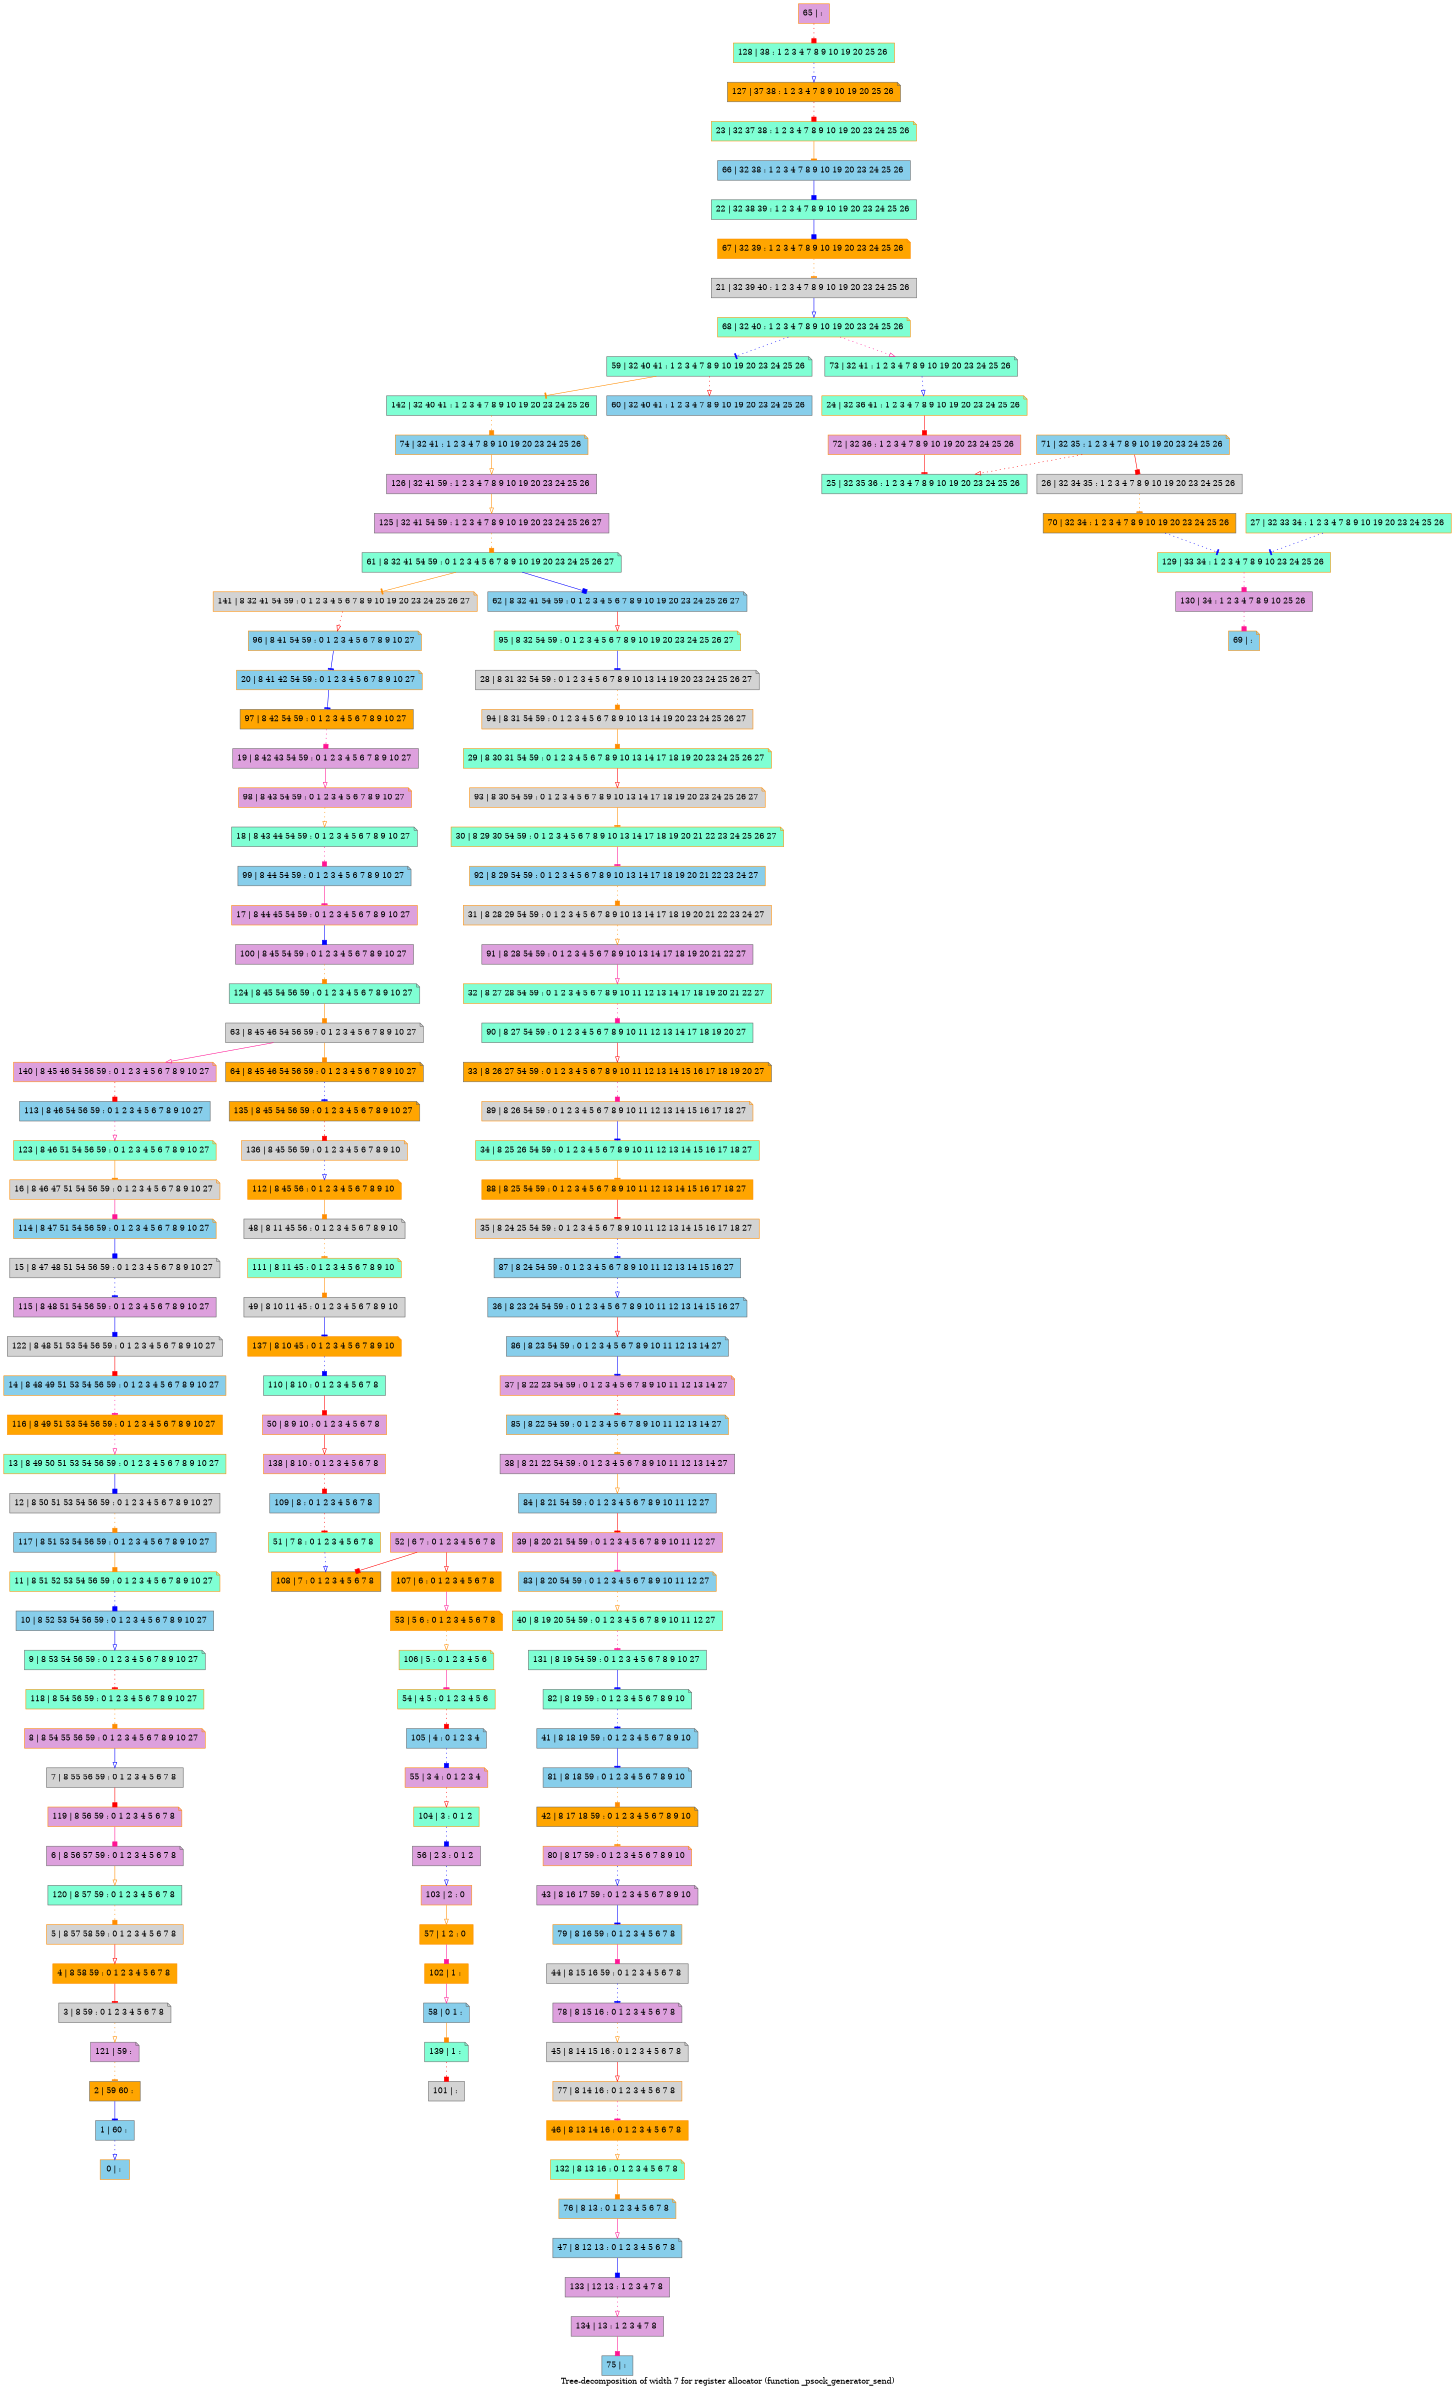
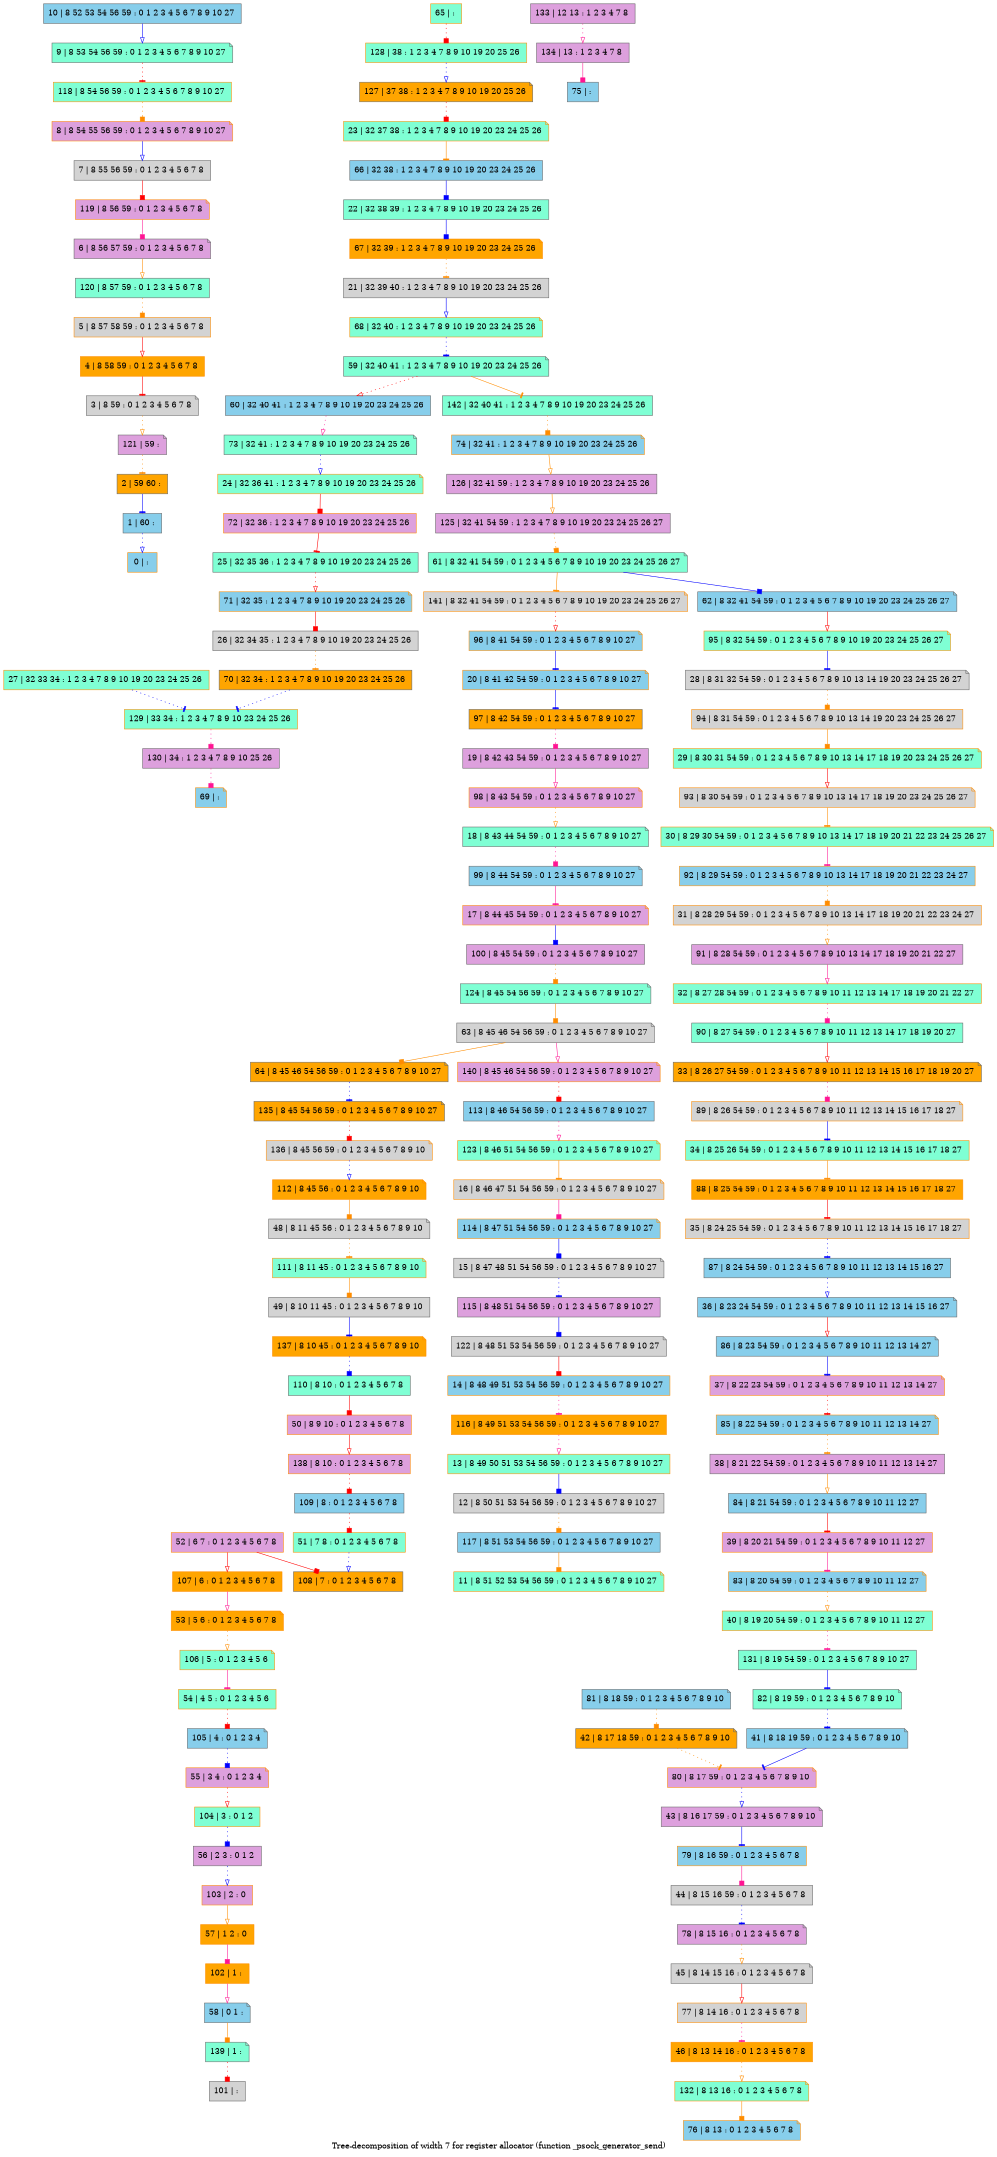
node "65 | :": fillcolor plum -> aquamarine
edge "68 | 32 40 : 1 2 3 4 7 8 9 10 19 20 23 24 25 26" -> "73 | 32 41 : 1 2 3 4 7 8 9 10 19 20 23 24 25 26": now "60 | 32 40 41 : 1 2 3 4 7 8 9 10 19 20 23 24 25 26" -> "73 | 32 41 : 1 2 3 4 7 8 9 10 19 20 23 24 25 26"
edge "71 | 32 35 : 1 2 3 4 7 8 9 10 19 20 23 24 25 26" -> "25 | 32 35 36 : 1 2 3 4 7 8 9 10 19 20 23 24 25 26": reversed
node "17 | 8 44 45 54 59 : 0 1 2 3 4 5 6 7 8 9 10 27": shape box -> note
edge "109 | 8 : 0 1 2 3 4 5 6 7 8" -> "51 | 7 8 : 0 1 2 3 4 5 6 7 8": arrowhead tee -> box
edge "11 | 8 51 52 53 54 56 59 : 0 1 2 3 4 5 6 7 8 9 10 27" -> "10 | 8 52 53 54 56 59 : 0 1 2 3 4 5 6 7 8 9 10 27": removed
edge "41 | 8 18 19 59 : 0 1 2 3 4 5 6 7 8 9 10" -> "81 | 8 18 59 : 0 1 2 3 4 5 6 7 8 9 10": now "41 | 8 18 19 59 : 0 1 2 3 4 5 6 7 8 9 10" -> "80 | 8 17 59 : 0 1 2 3 4 5 6 7 8 9 10"
node "47 | 8 12 13 : 0 1 2 3 4 5 6 7 8": removed
